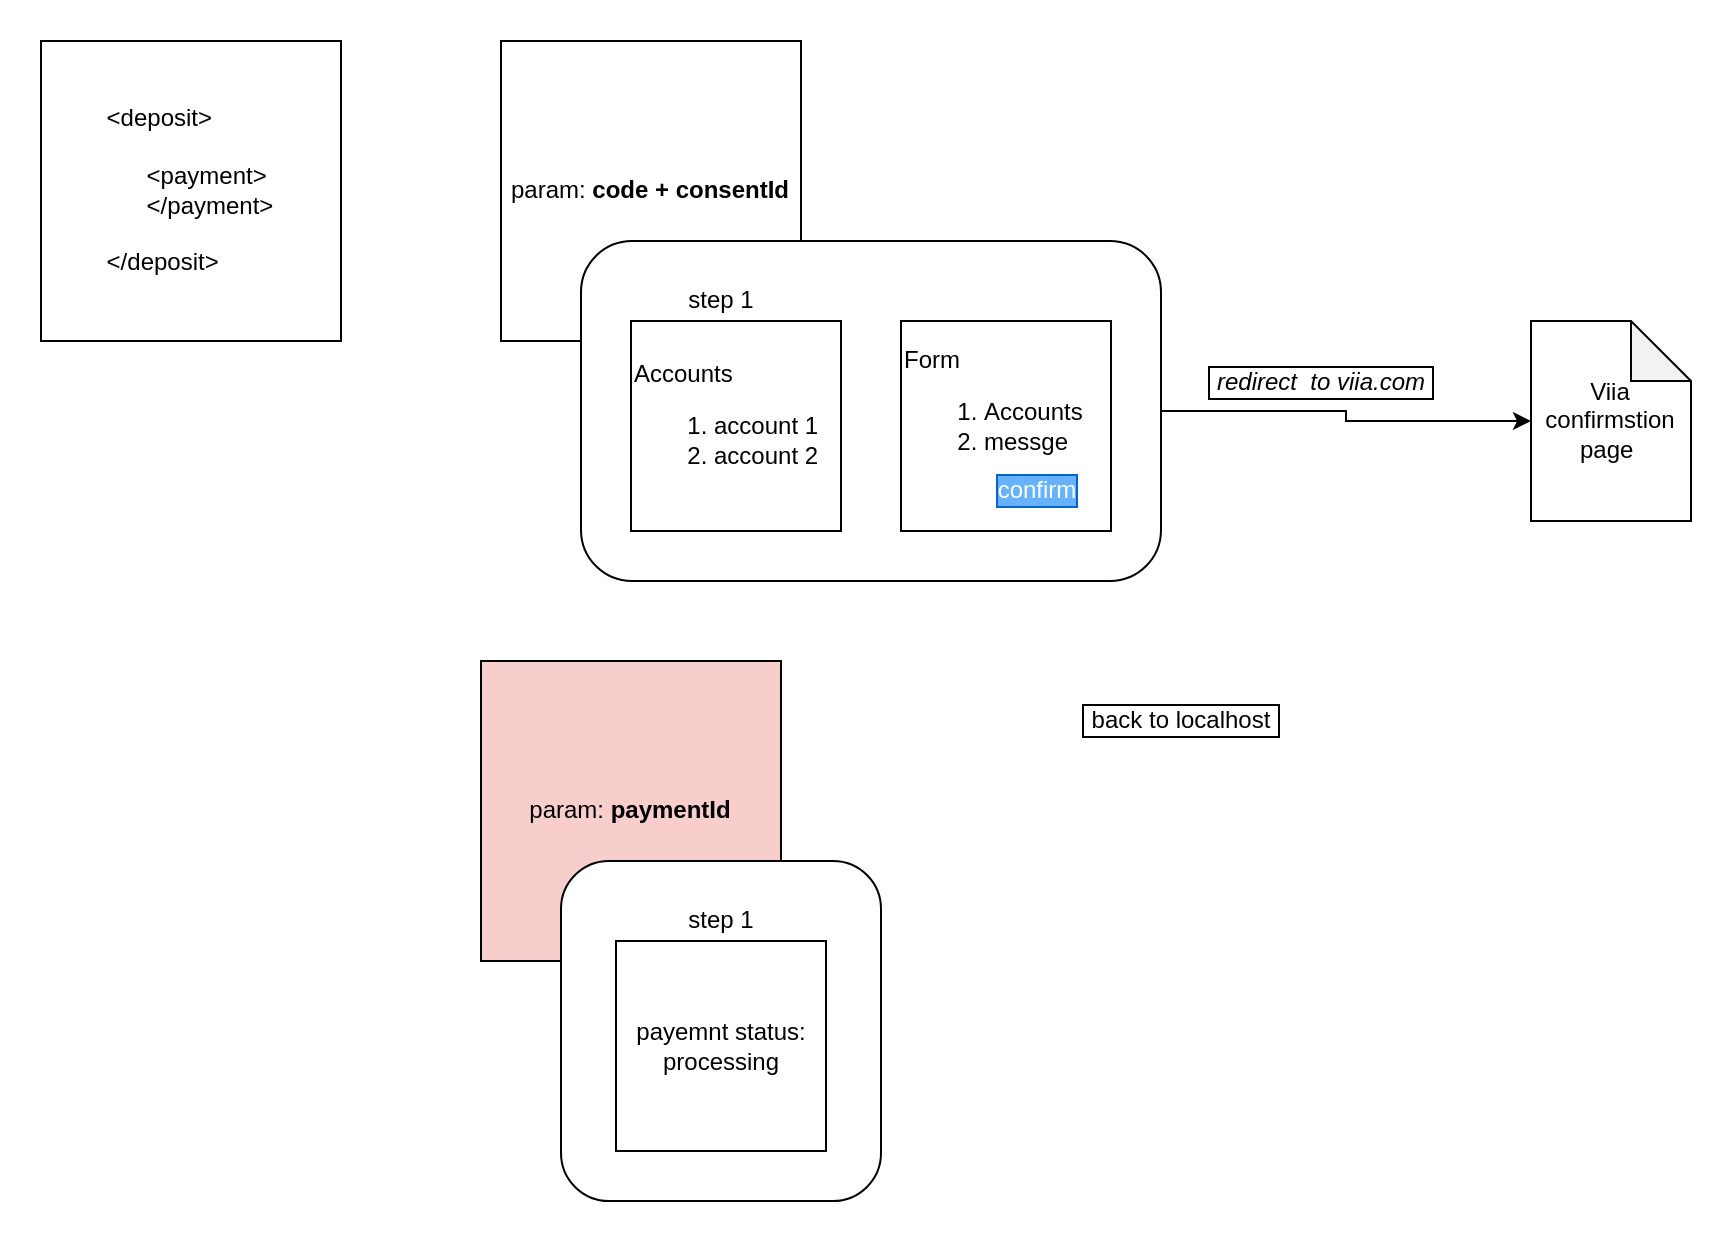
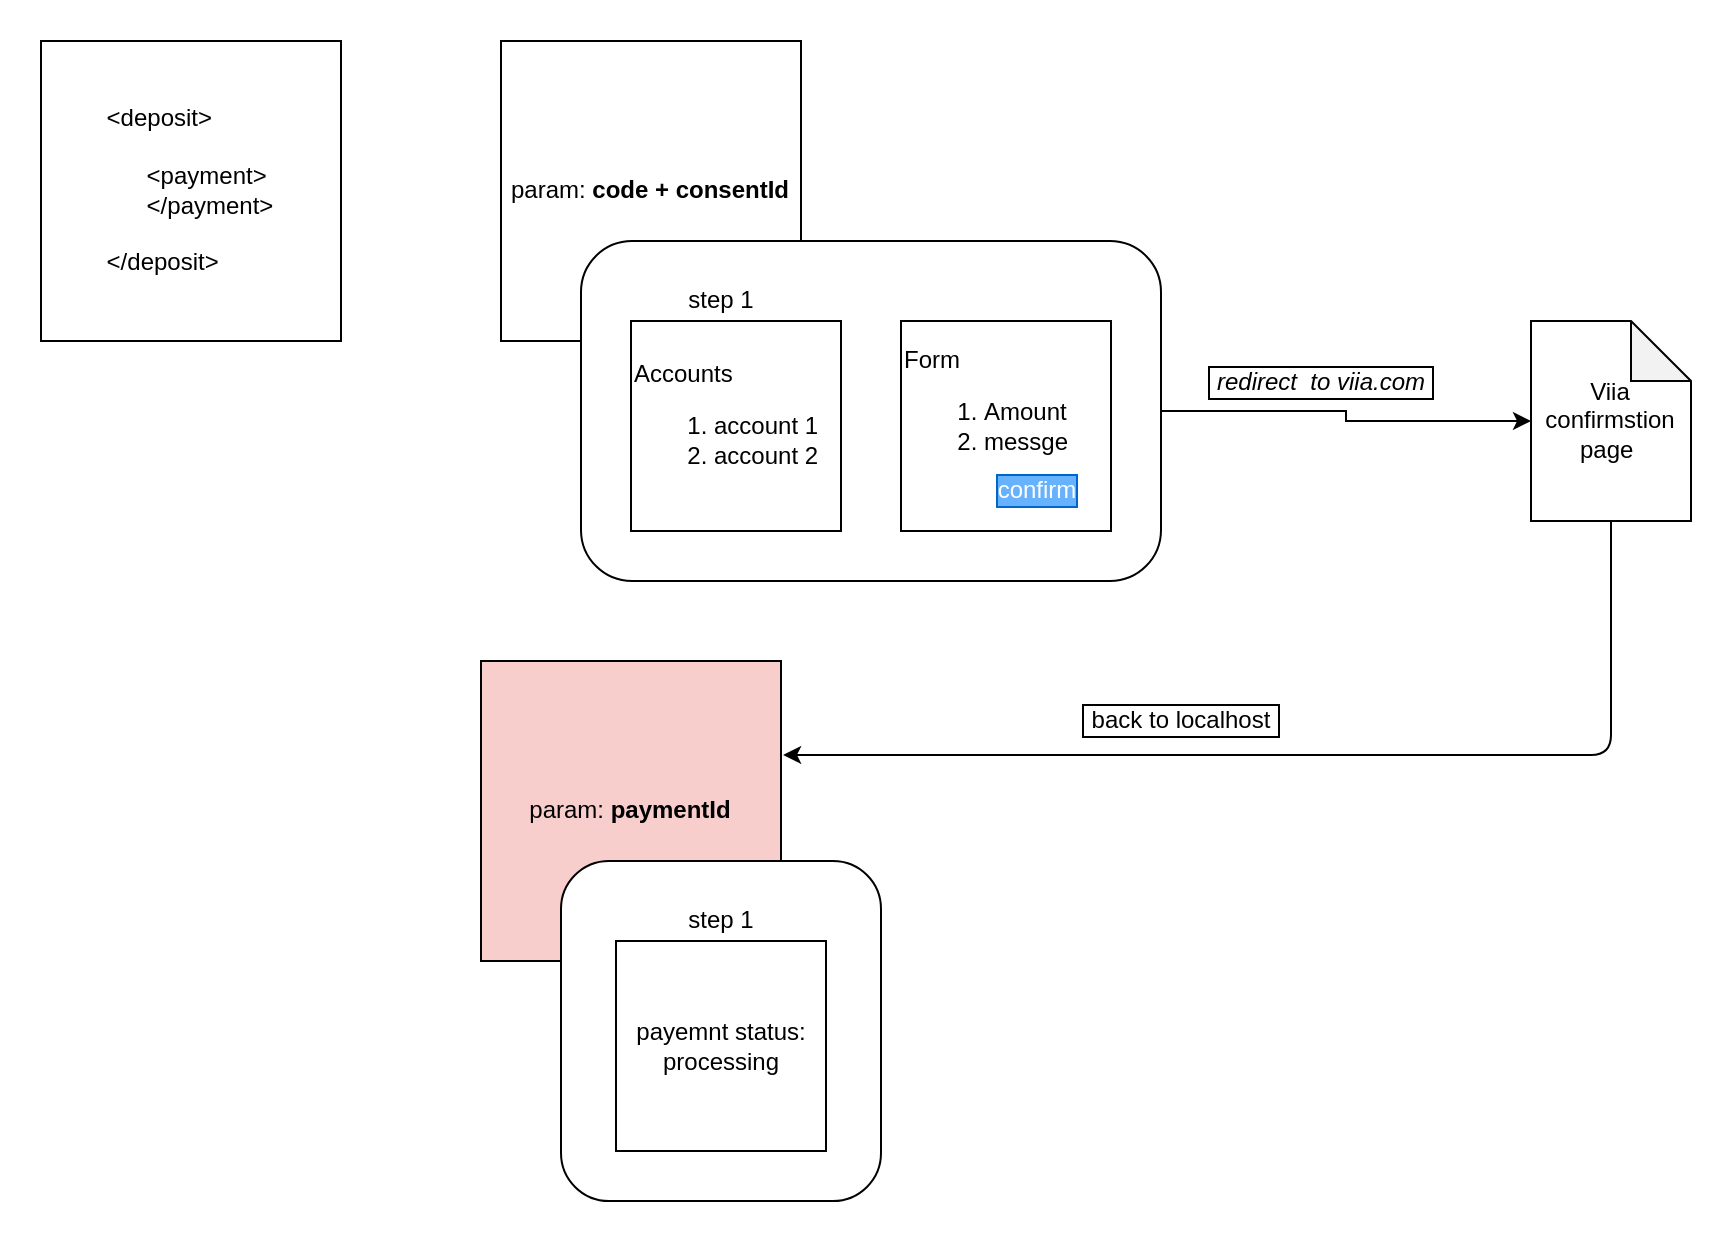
node "Form Accounts messge": label "Form Accounts messge" -> "Form Amount messge"
edge "Viia confirmstion page" -> "param: paymentId": added
